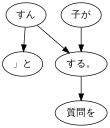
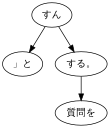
node "子が": removed
